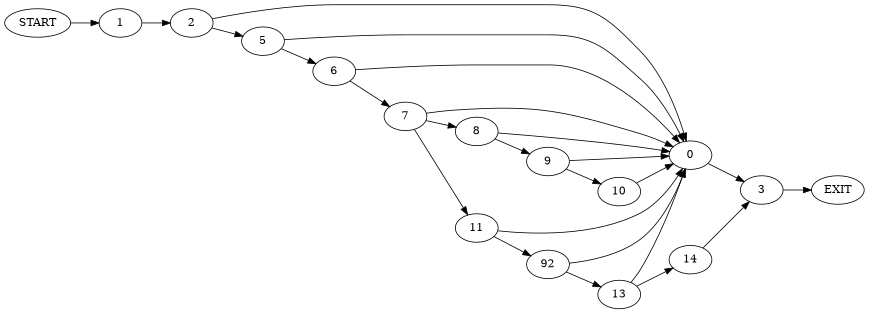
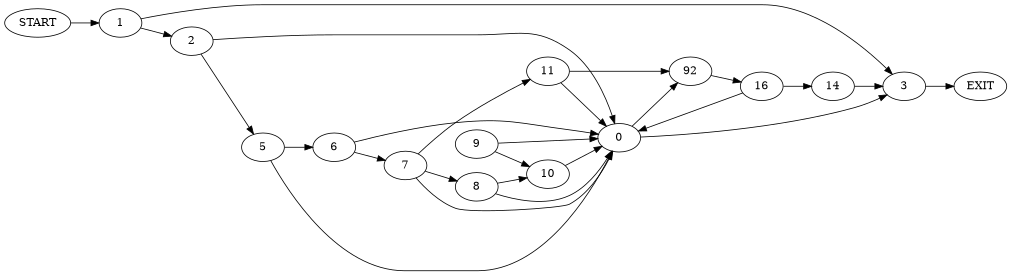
edge "1" -> "3": added
edge "8" -> "9": now "8" -> "10"
edge "92" -> "0": reversed
node "13": label "13" -> "16"
